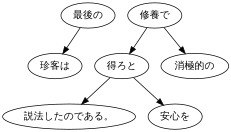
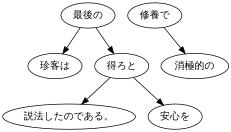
edge "修養で" -> "得ろと": now "最後の" -> "得ろと"
